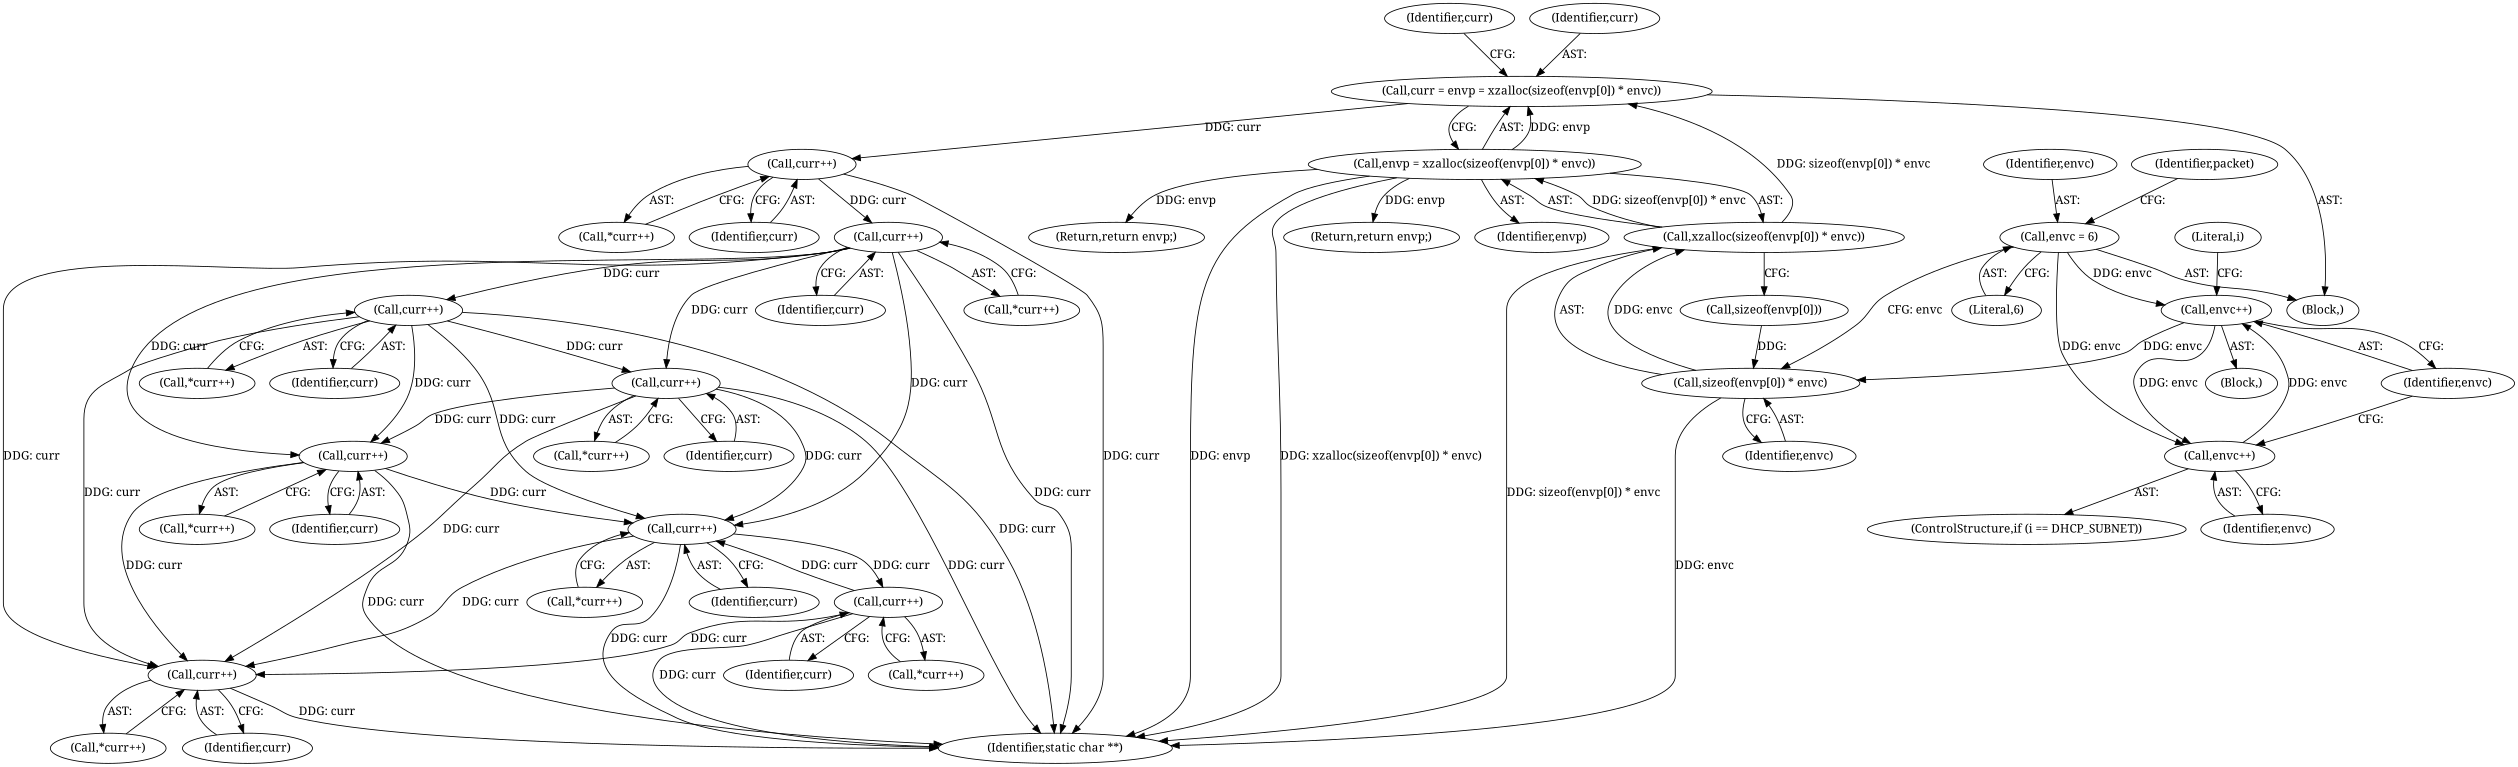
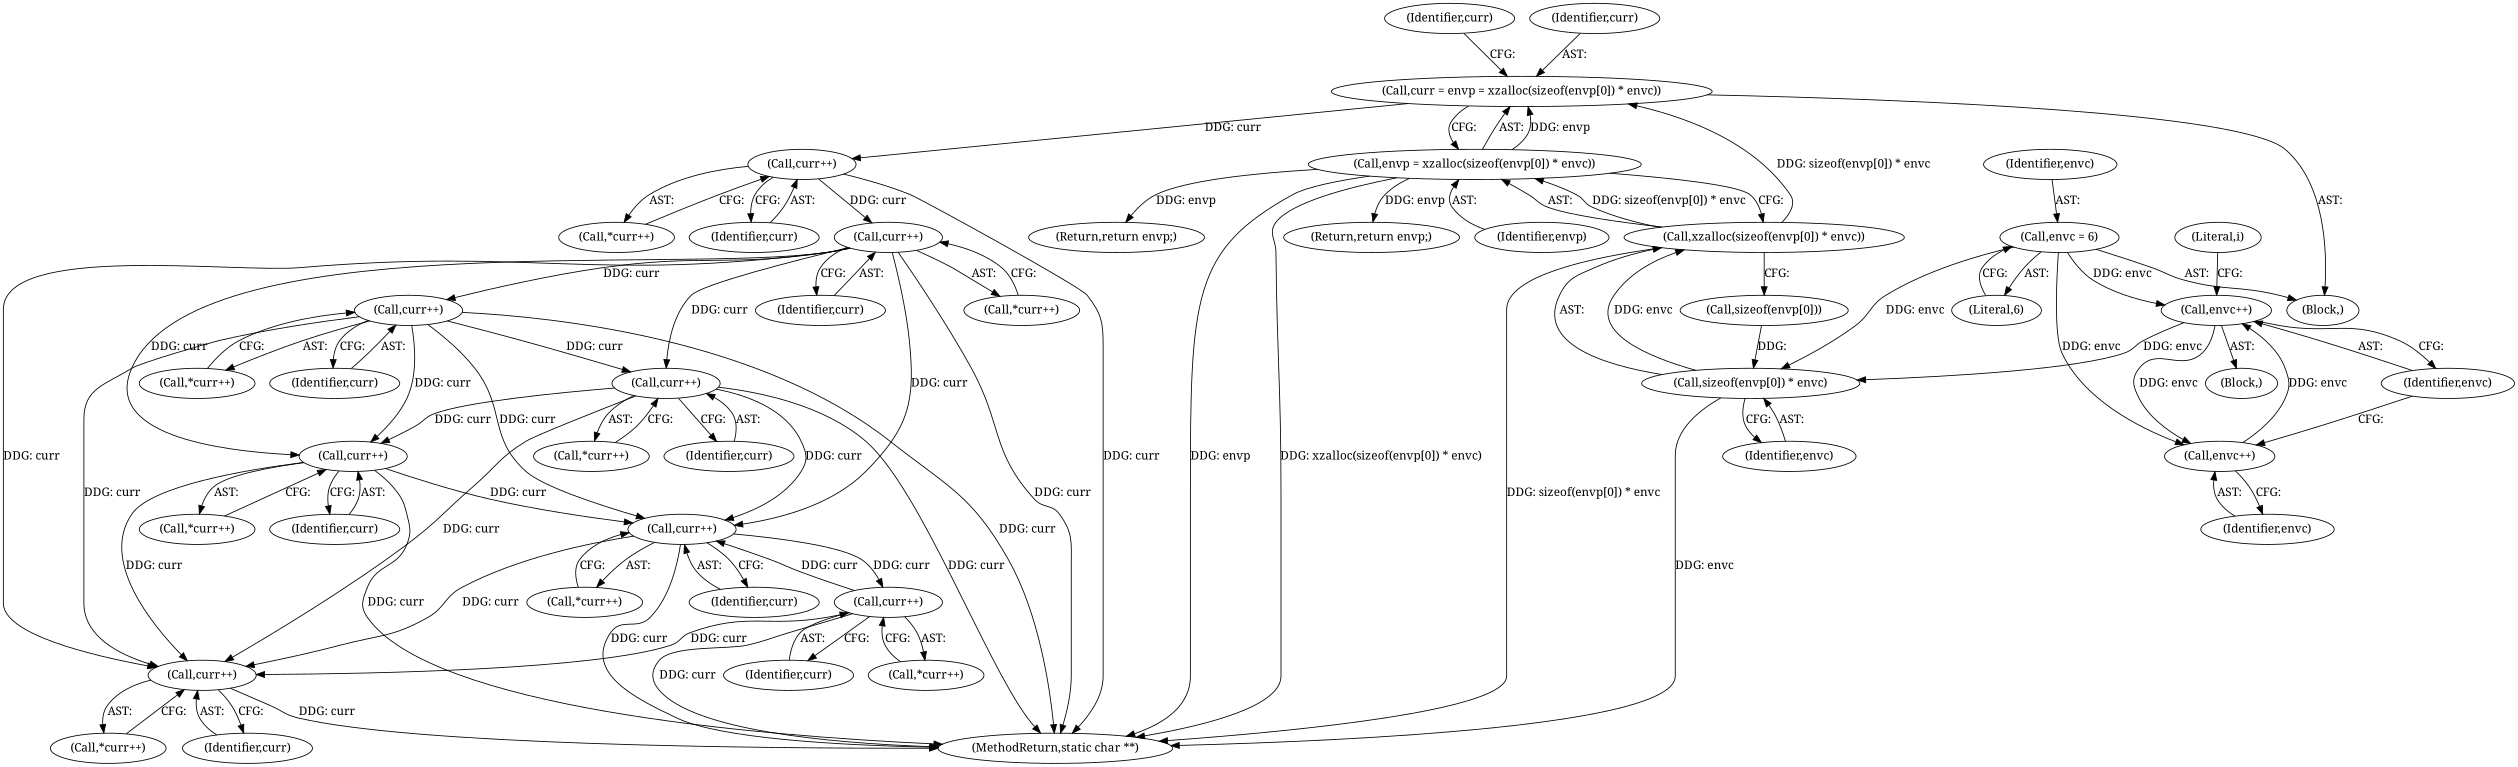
node "(Identifier,packet)": removed
edge "(Call,envp = xzalloc(sizeof(envp[0]) * envc))" -> "(Identifier,envp)": reversed
edge "(Call,envp = xzalloc(sizeof(envp[0]) * envc))" -> "(Call,xzalloc(sizeof(envp[0]) * envc))": label "AST: " -> "CFG: "
edge "(Literal,6)" -> "(Call,envc = 6)": label "AST: " -> "CFG: "
edge "(Call,envc = 6)" -> "(Literal,6)": label "CFG: " -> "AST: "
edge "(Call,envc = 6)" -> "(Call,sizeof(envp[0]) * envc)": label "CFG: envc" -> "DDG: envc"
node "(ControlStructure,if (i == DHCP_SUBNET))": removed
node "(Identifier,static char **)": label "(Identifier,static char **)" -> "(MethodReturn,static char **)"
